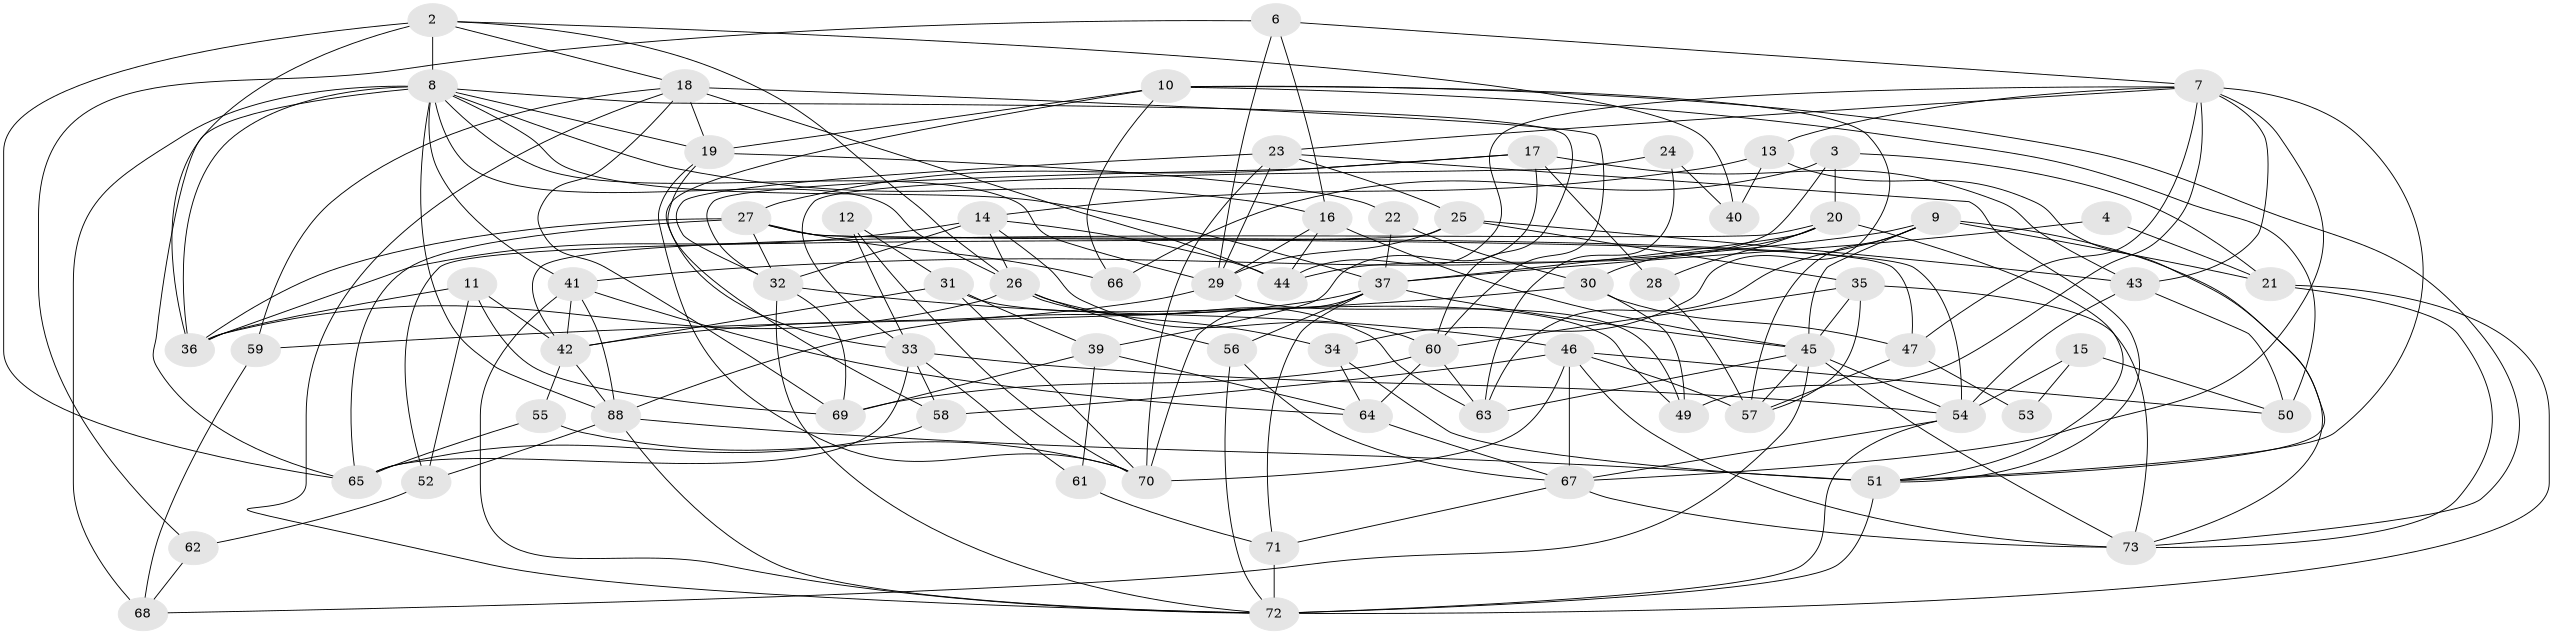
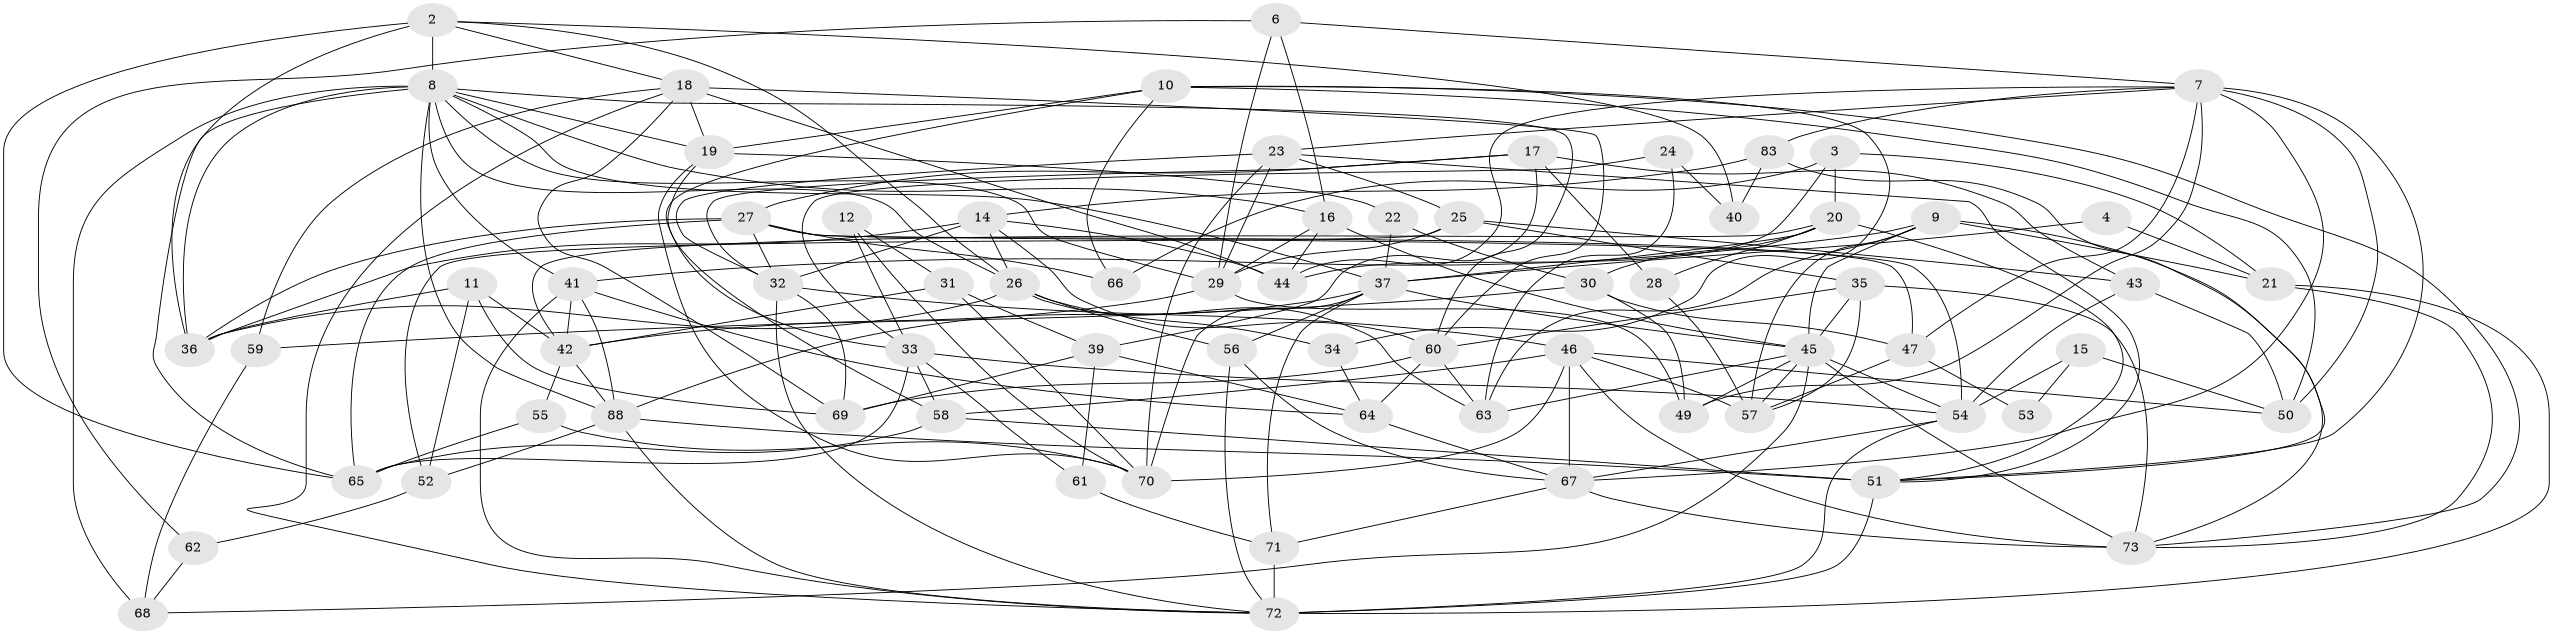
node "13": label "13" -> "83"
edge "7" -- "43": now "7" -- "50"
edge "31" -- "49": now "45" -- "49"
edge "34" -- "51": now "58" -- "51"
